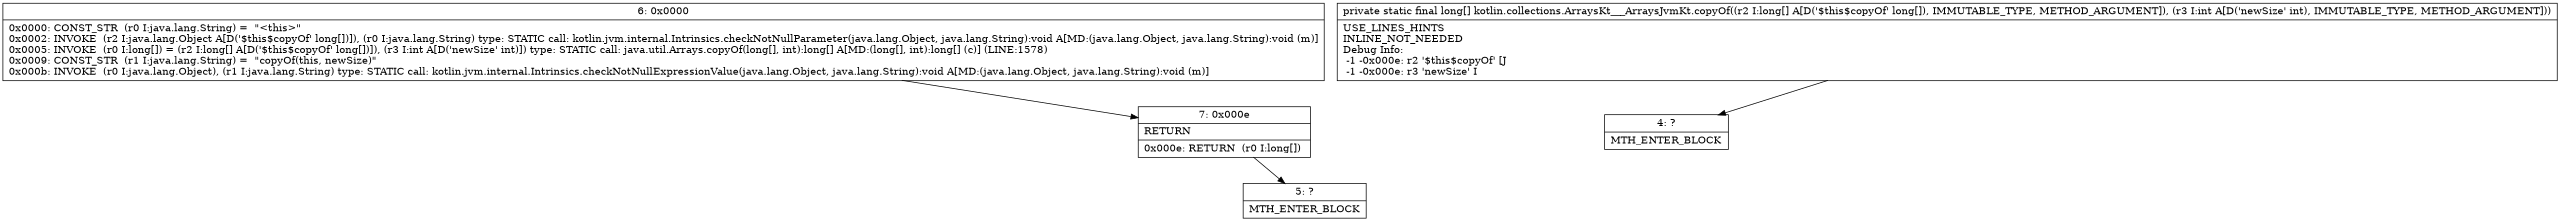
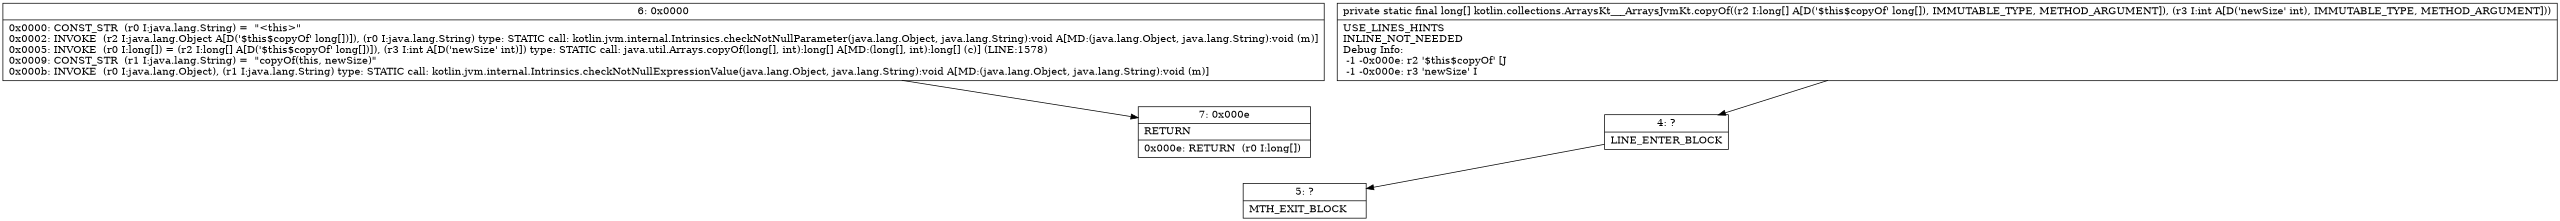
node "4: ?": text "MTH_ENTER_BLOCK" -> "LINE_ENTER_BLOCK"
edge "7: 0x000e" -> "5: ?": now "4: ?" -> "5: ?"
node "5: ?": text "MTH_ENTER_BLOCK" -> "MTH_EXIT_BLOCK"
